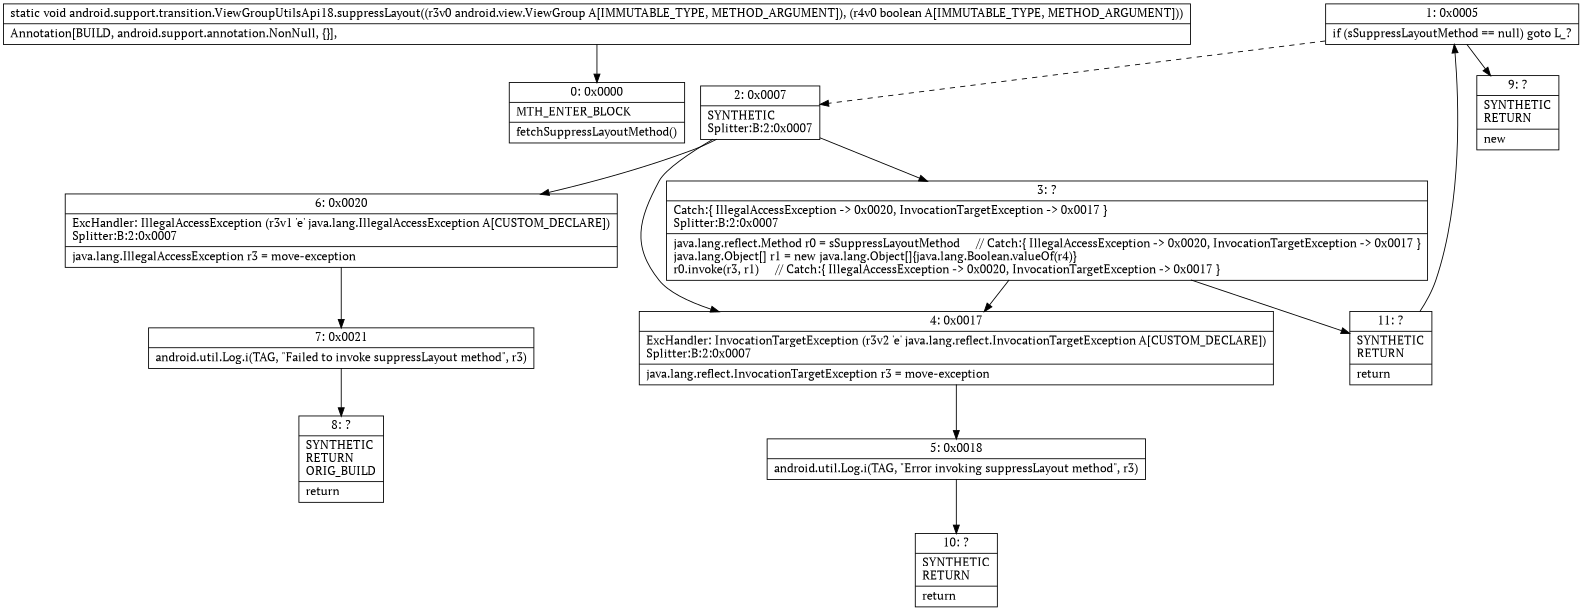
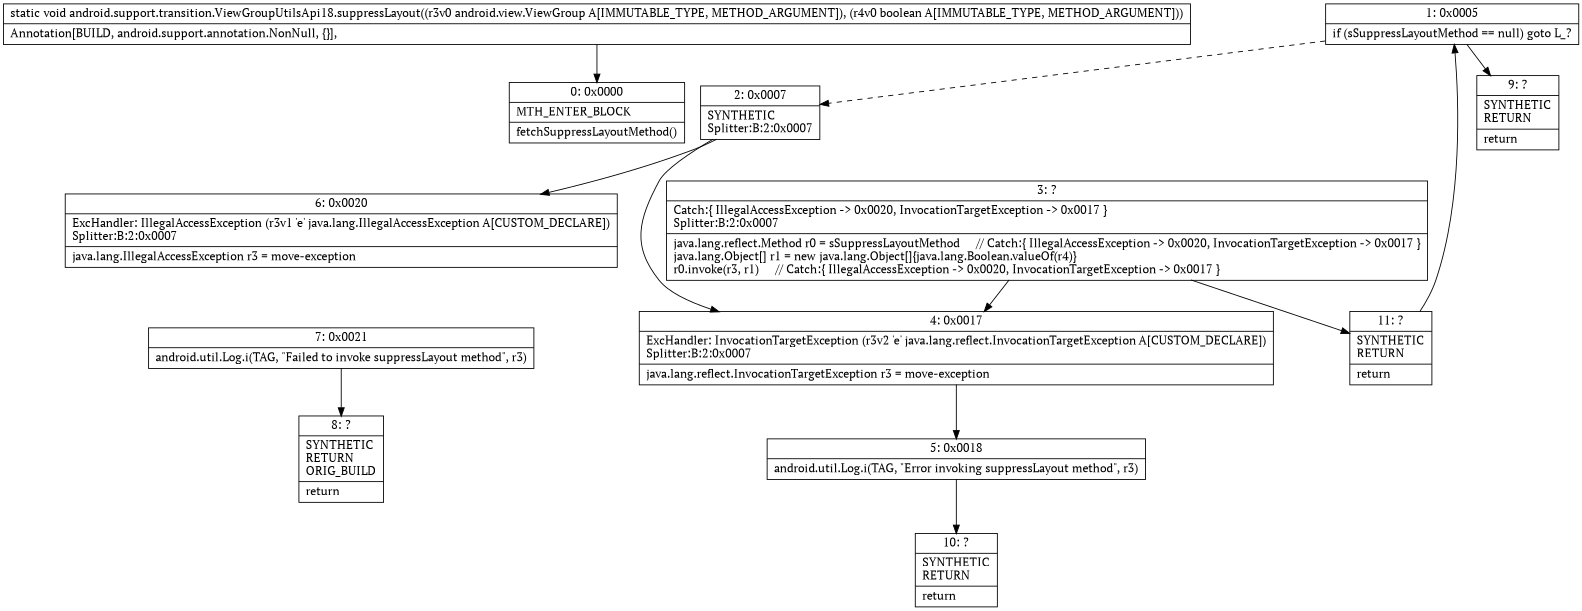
node "9: ?": text "new" -> "return"
edge "2: 0x0007" -> "3: ?": removed
edge "6: 0x0020" -> "7: 0x0021": removed
